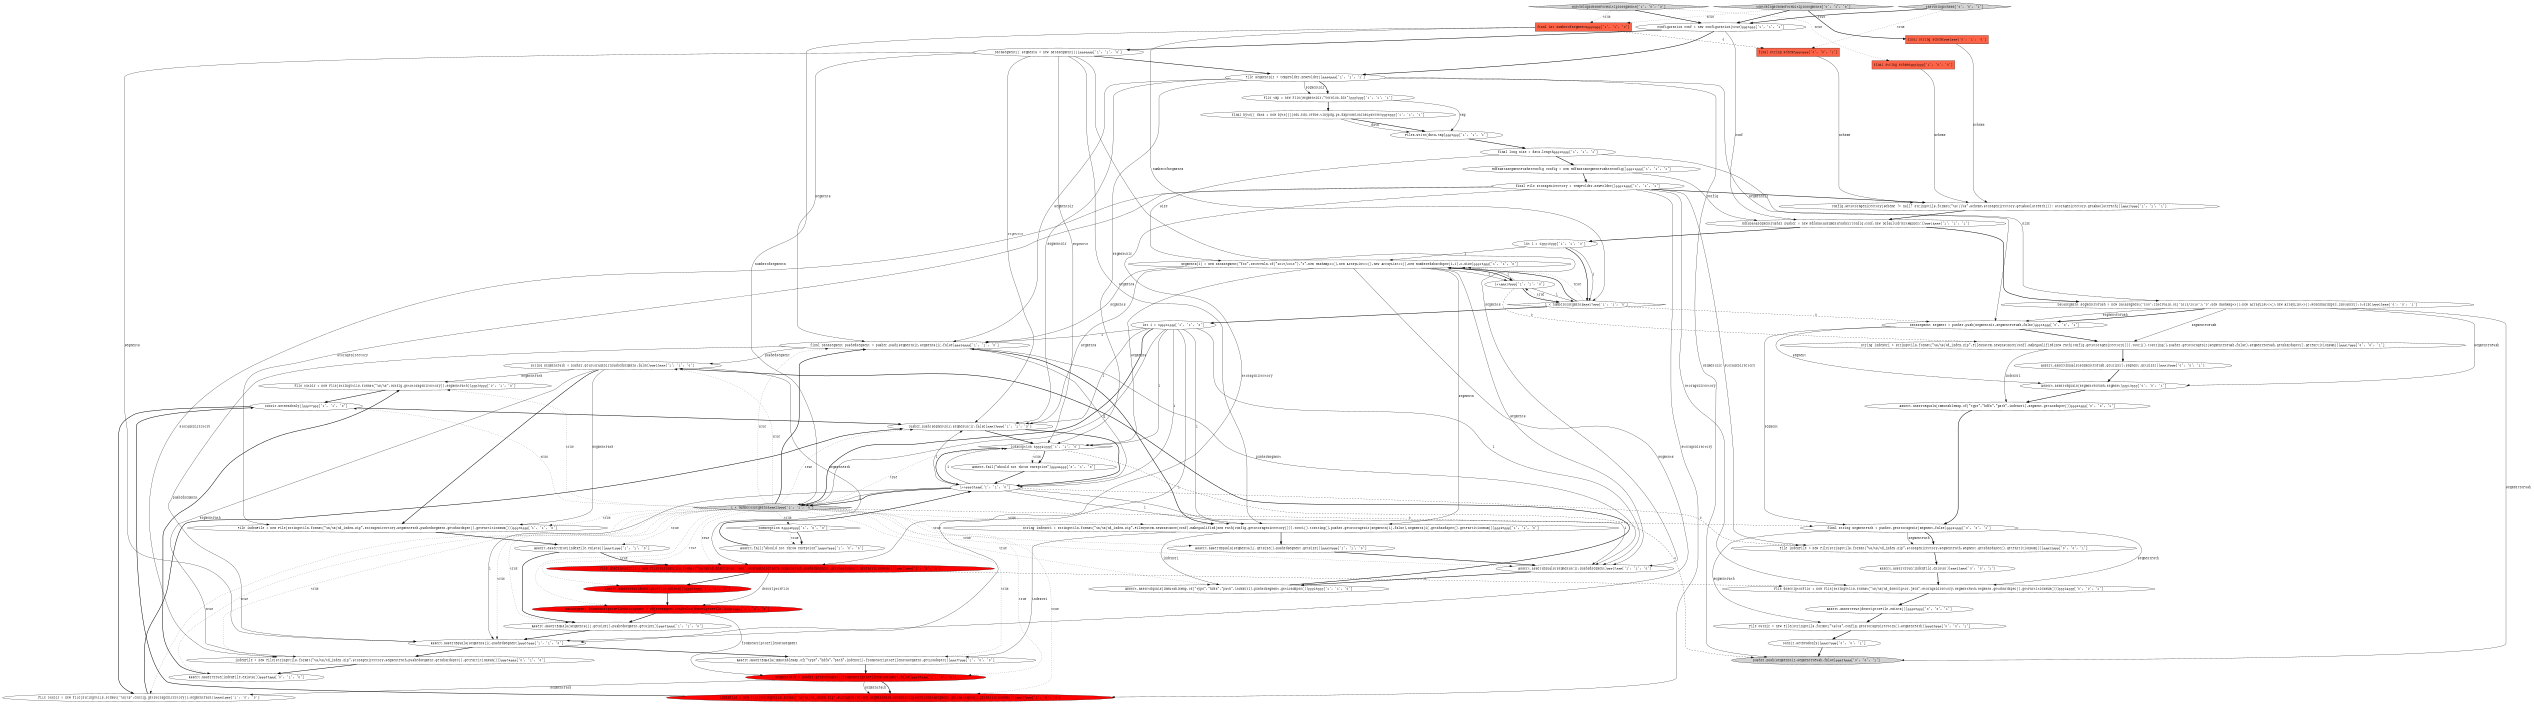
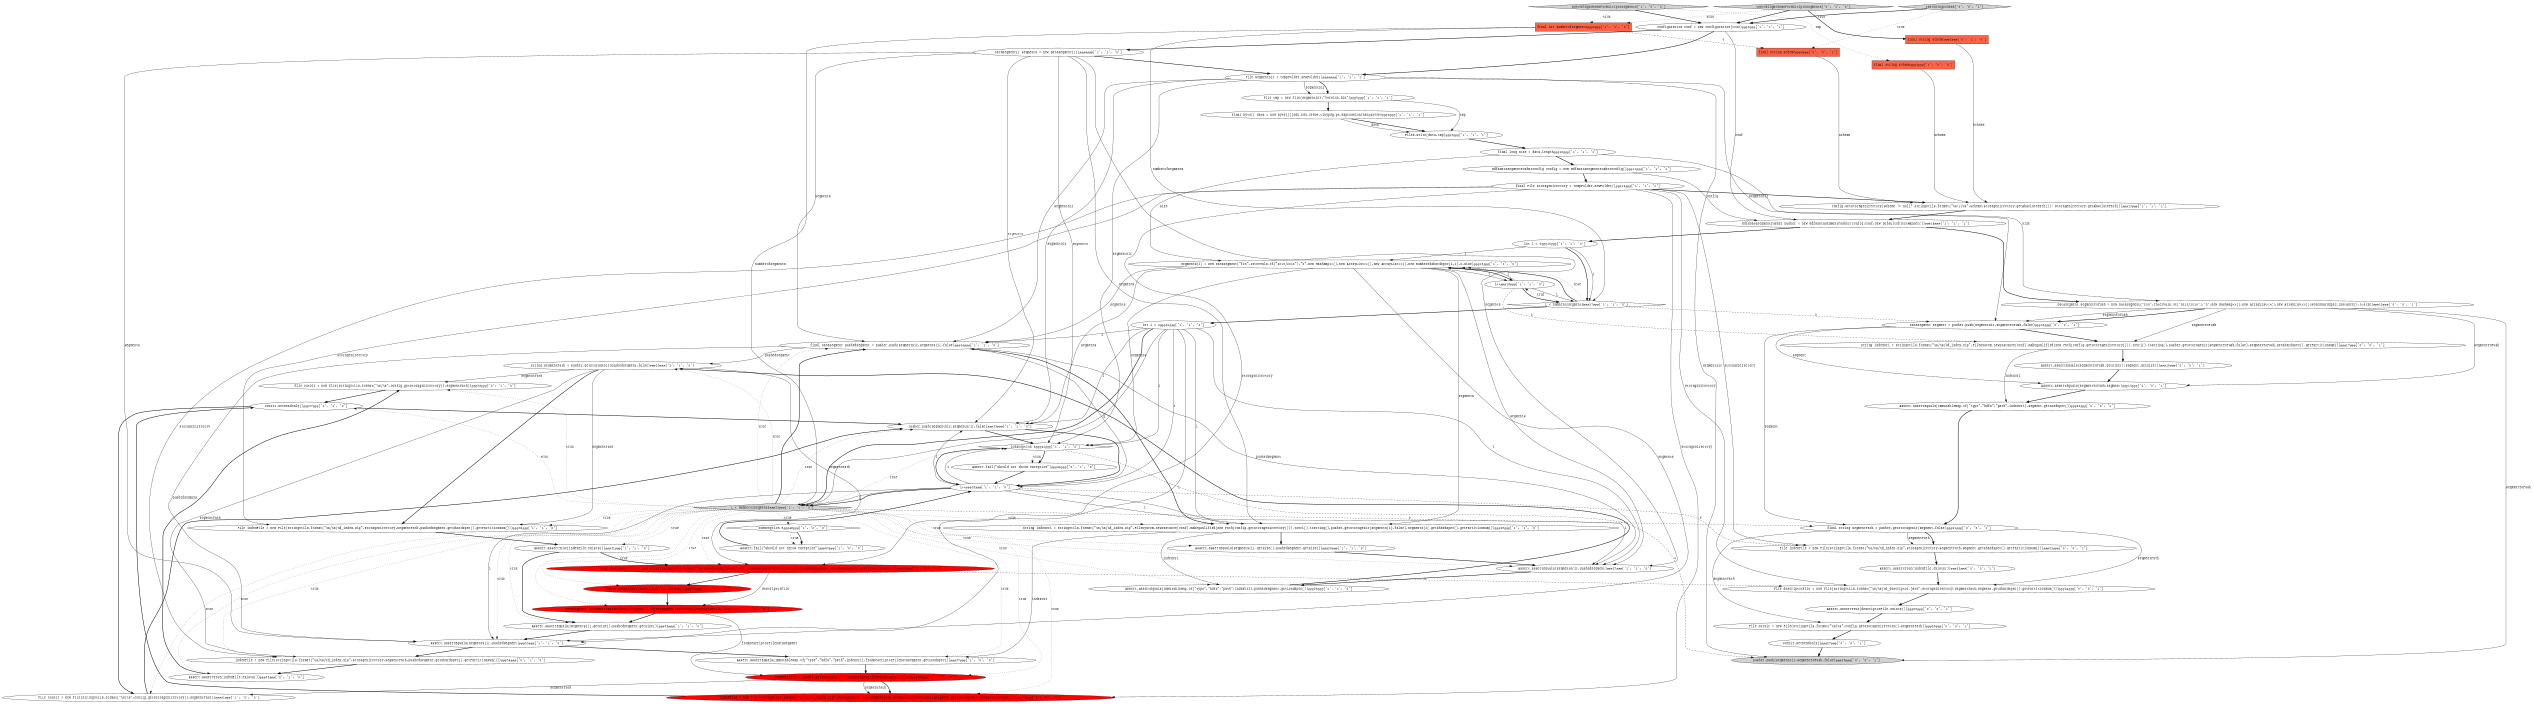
edge "testUsingSchemeForMultipleSegments['1', '0', '0']" -> "final String scheme@@@2@@@['1', '0', '0']": label "true" -> "tmp"
